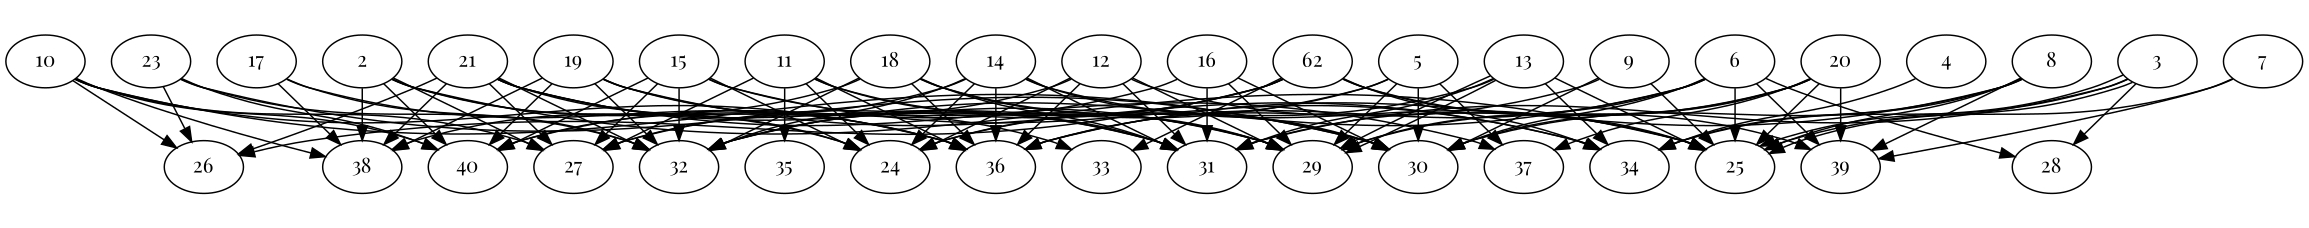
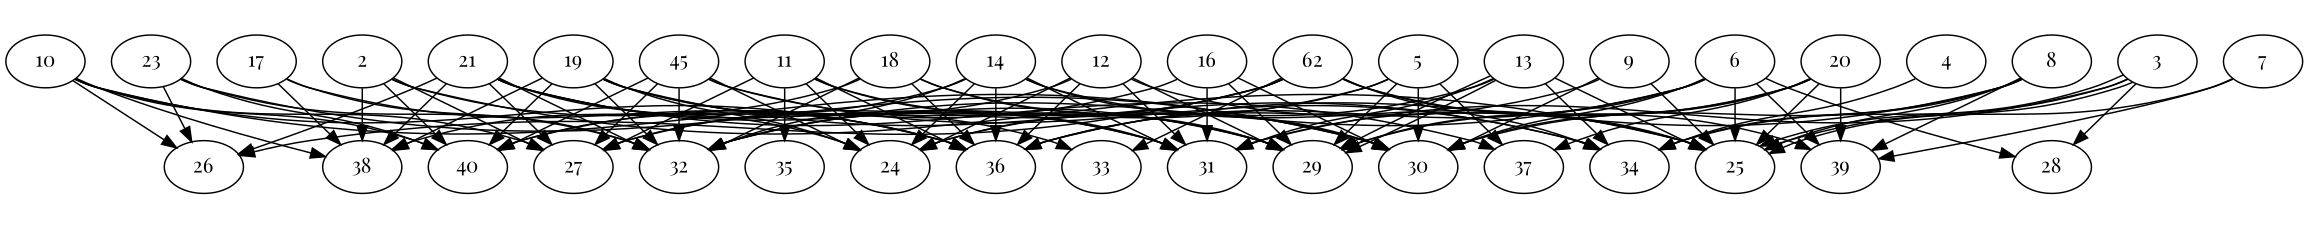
node "15": label "15" -> "45"
edge "18" -> "31": removed
edge "2" -> "24": now "19" -> "24"
